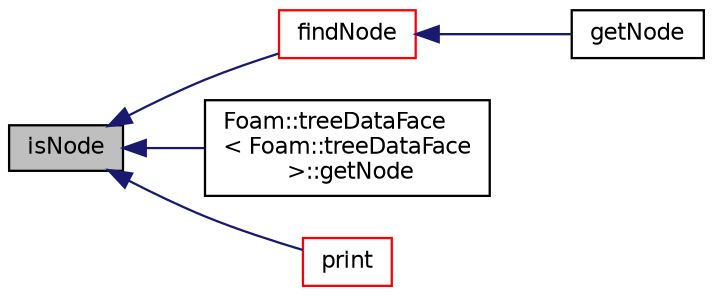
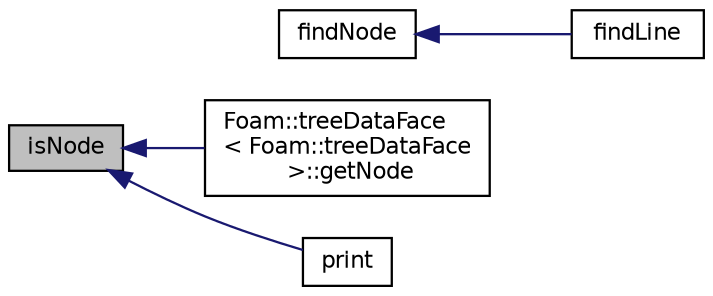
node "findNode": color red -> black
node "getNode": label "getNode" -> "findLine"
edge "findNode" -> "isNode": removed
node "print": color red -> black
